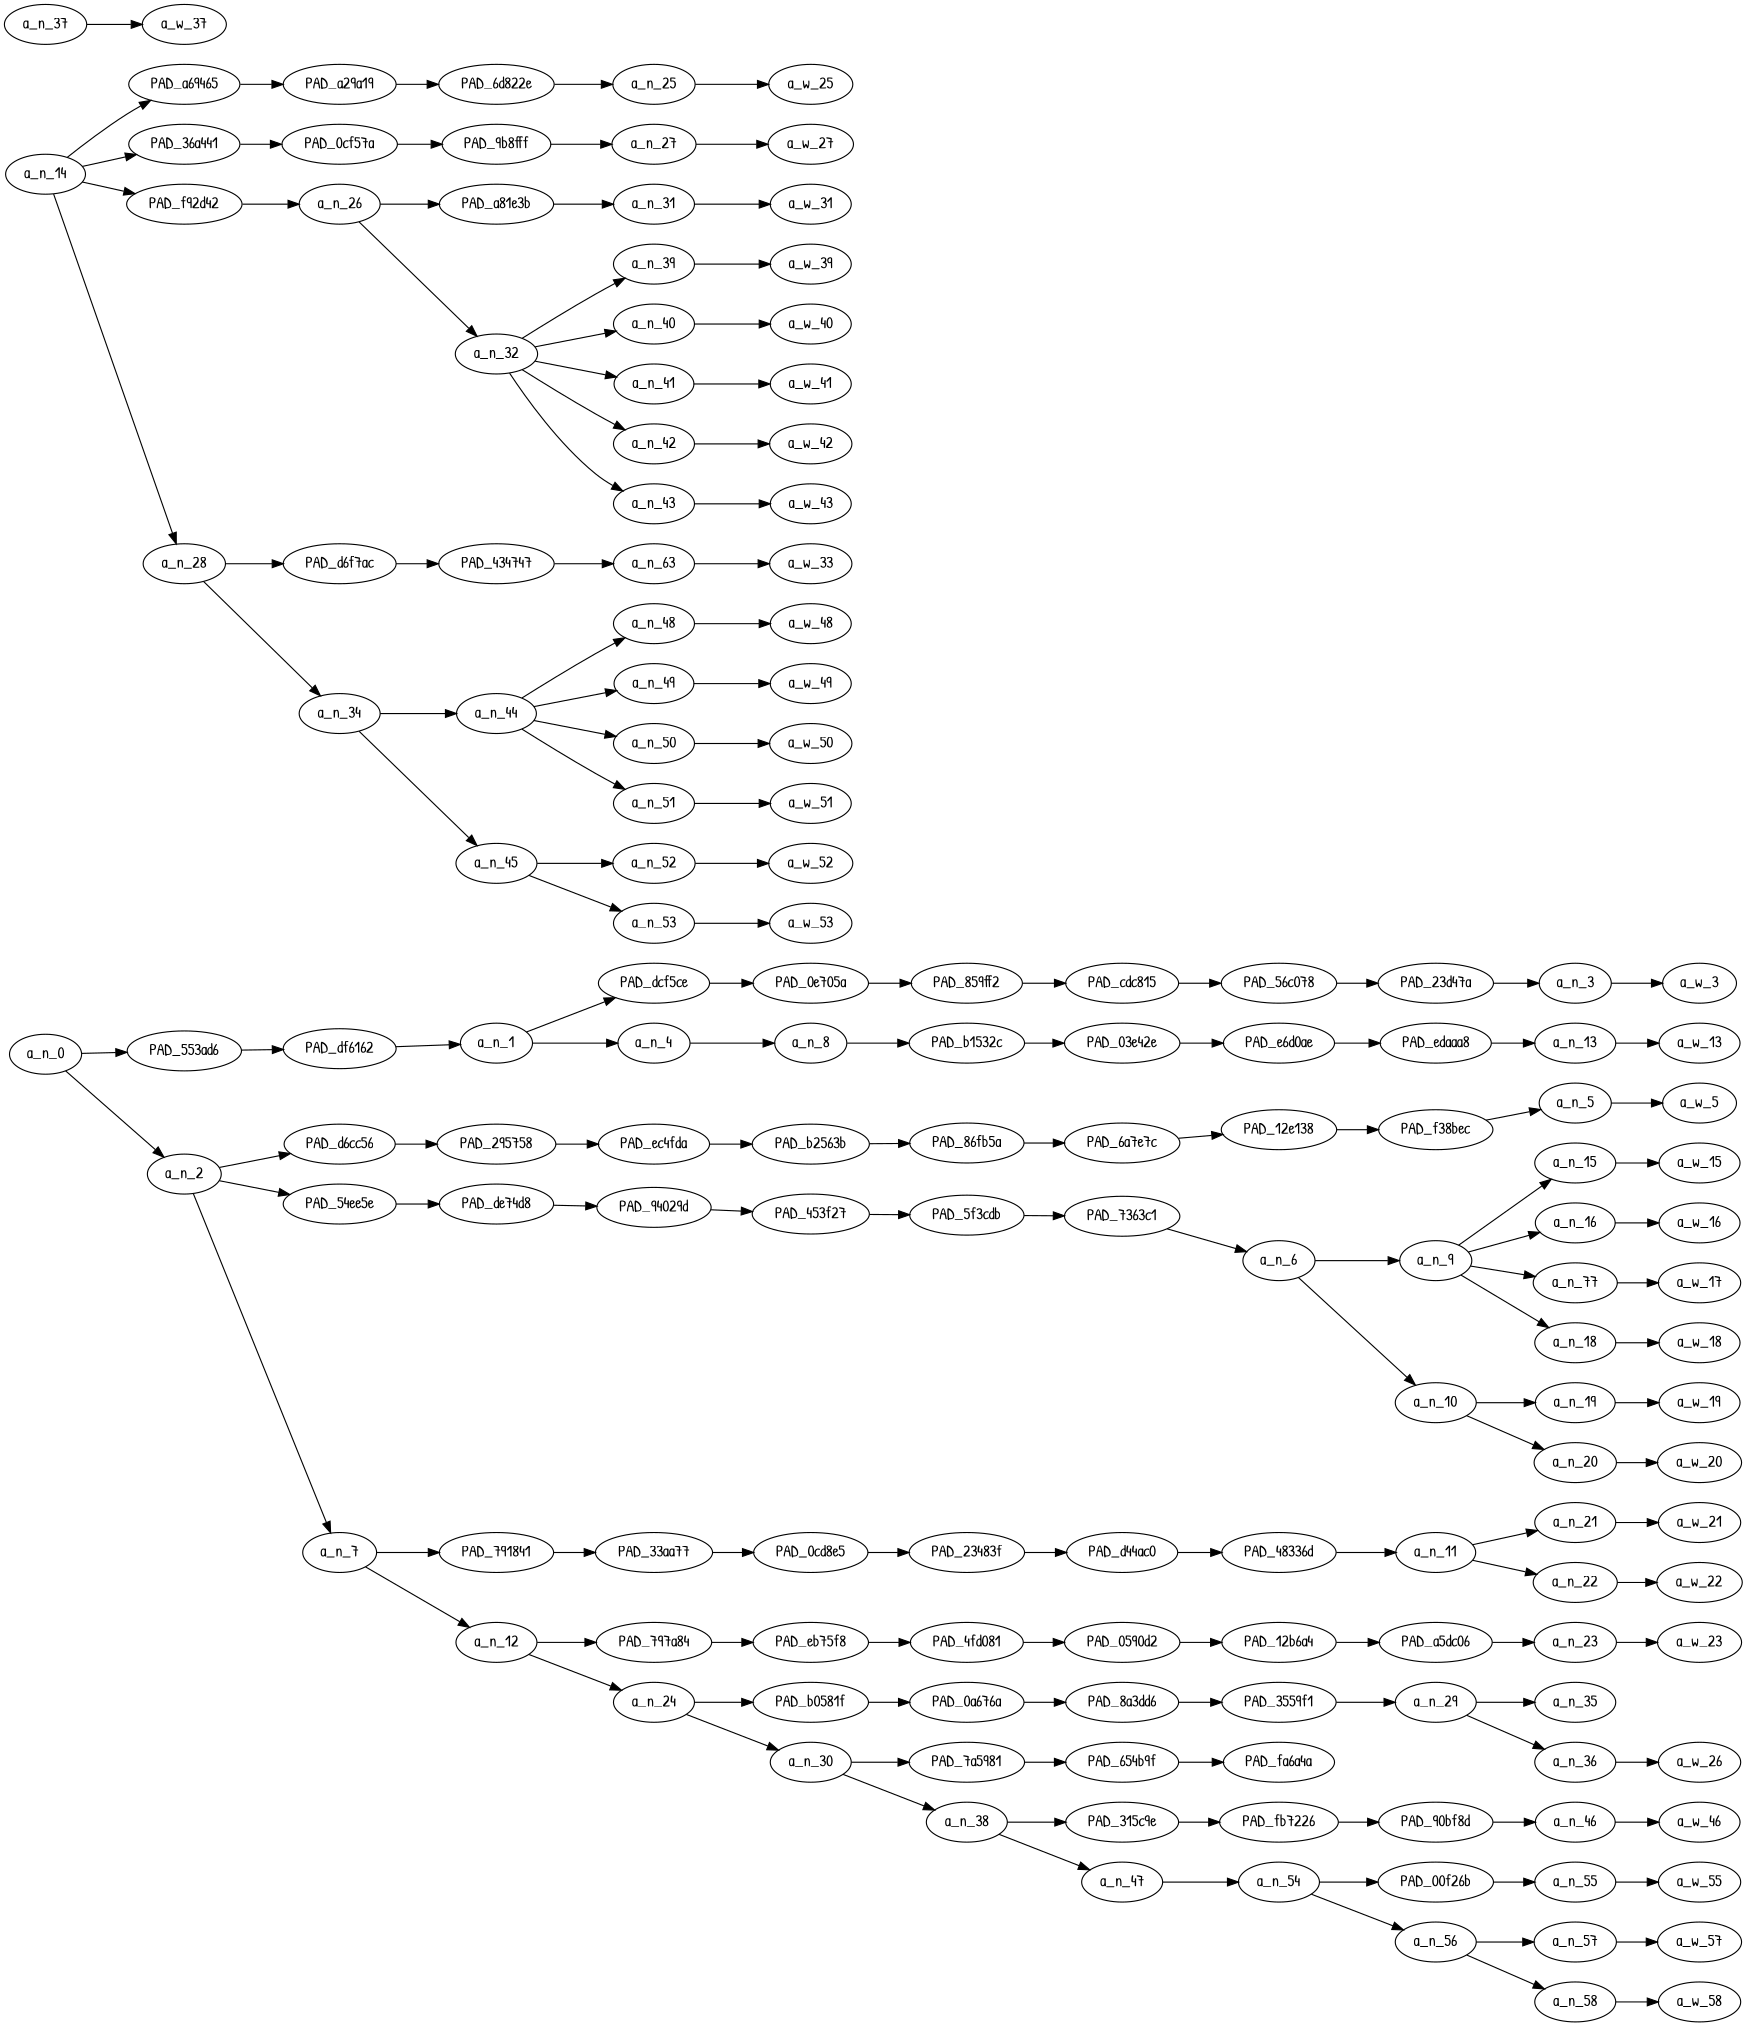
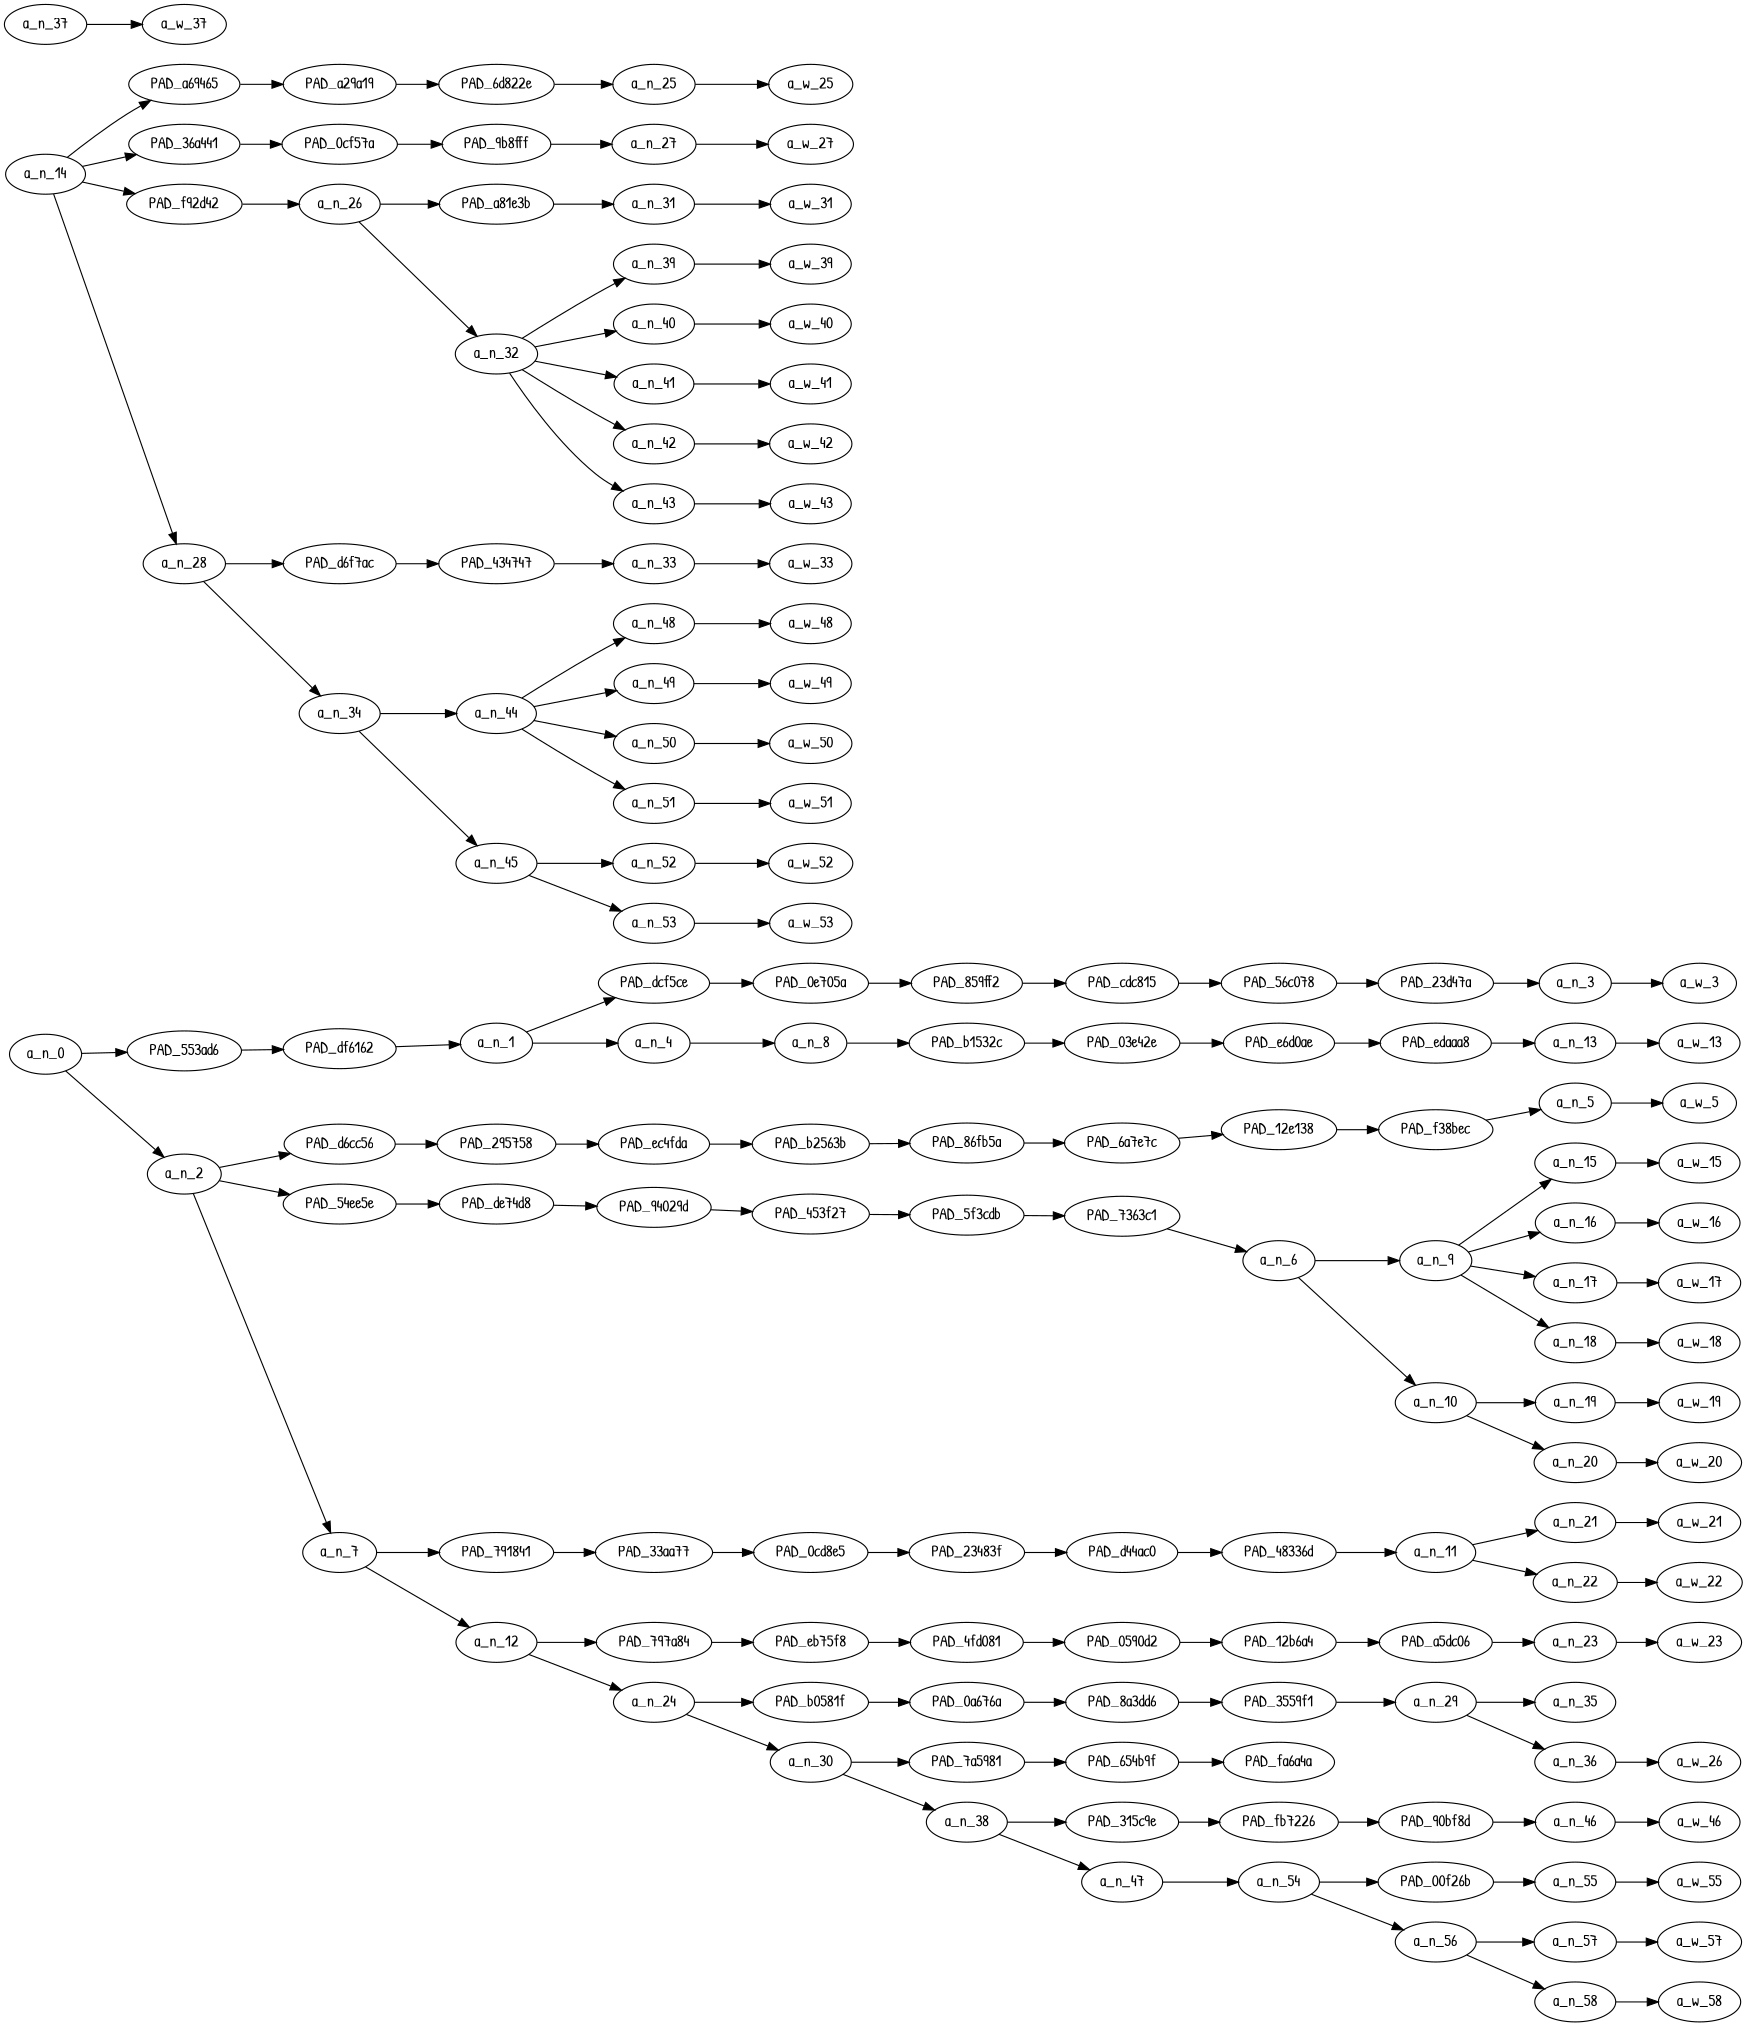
node "a_n_63": label "a_n_63" -> "a_n_33"
node "a_n_77": label "a_n_77" -> "a_n_17"
